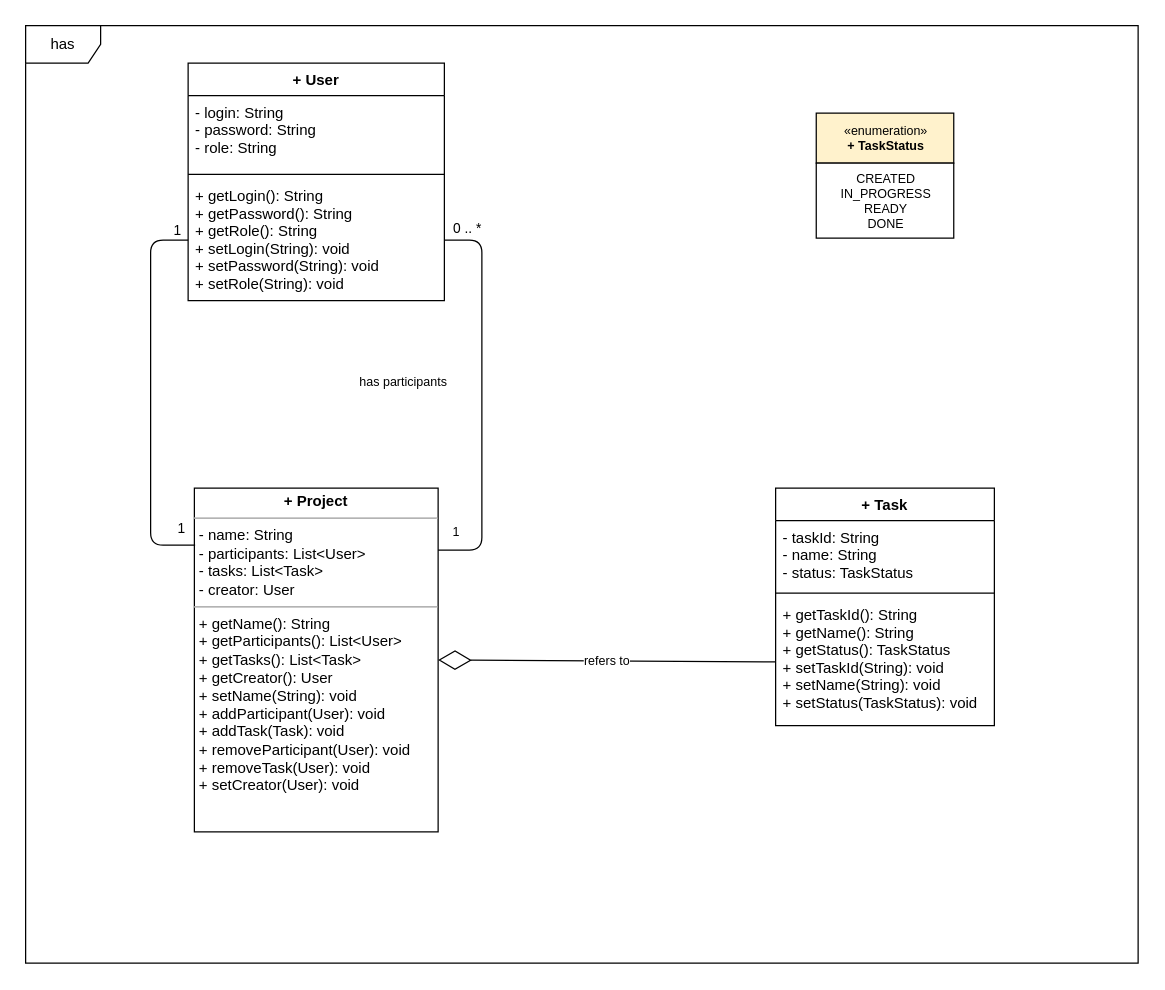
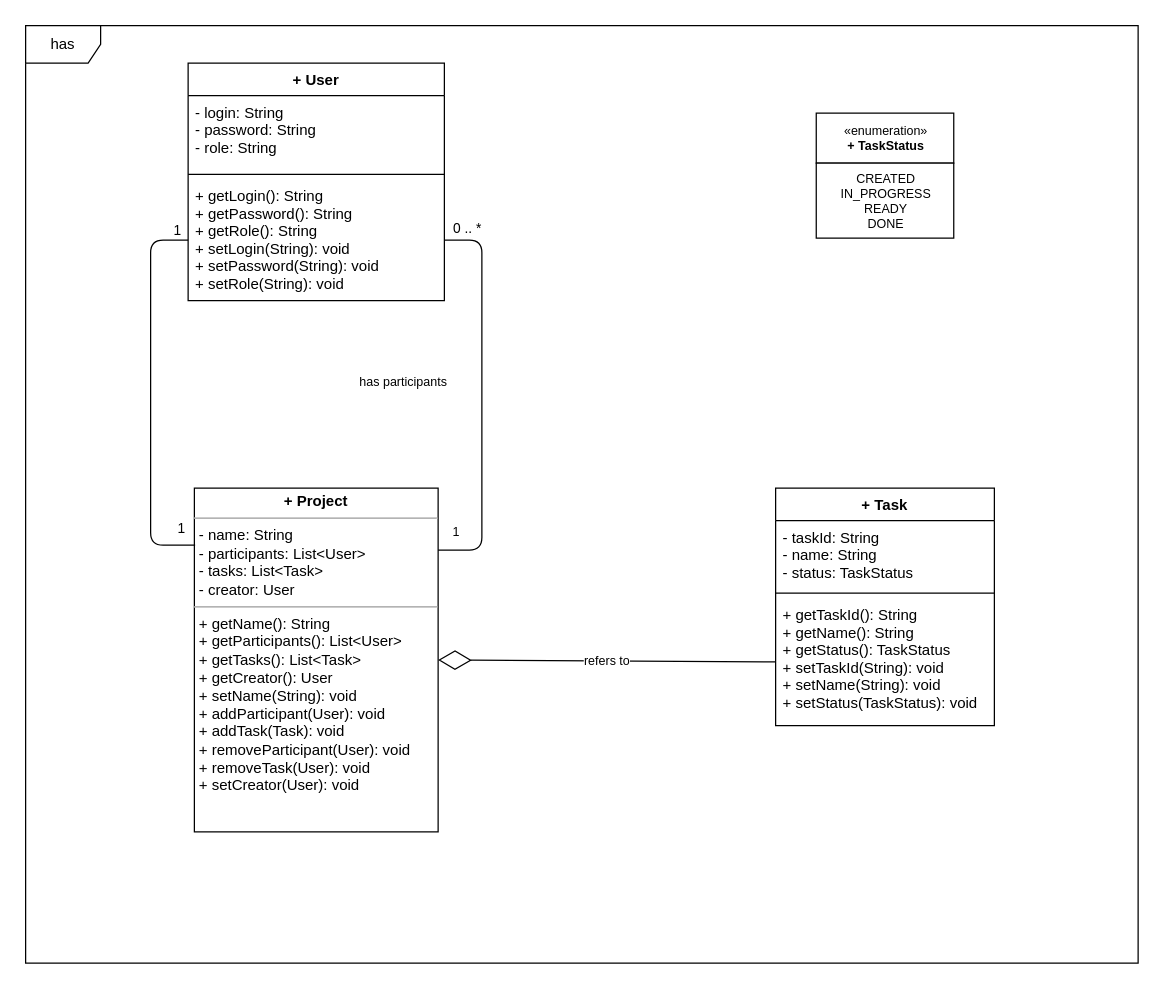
node "«enumeration» + TaskStatus": fillcolor #fff2cc -> #ffffff
